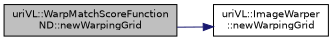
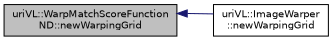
edge "uriVL::WarpMatchScoreFunction ND::newWarpingGrid" -> "uriVL::ImageWarper ::newWarpingGrid": reversed
